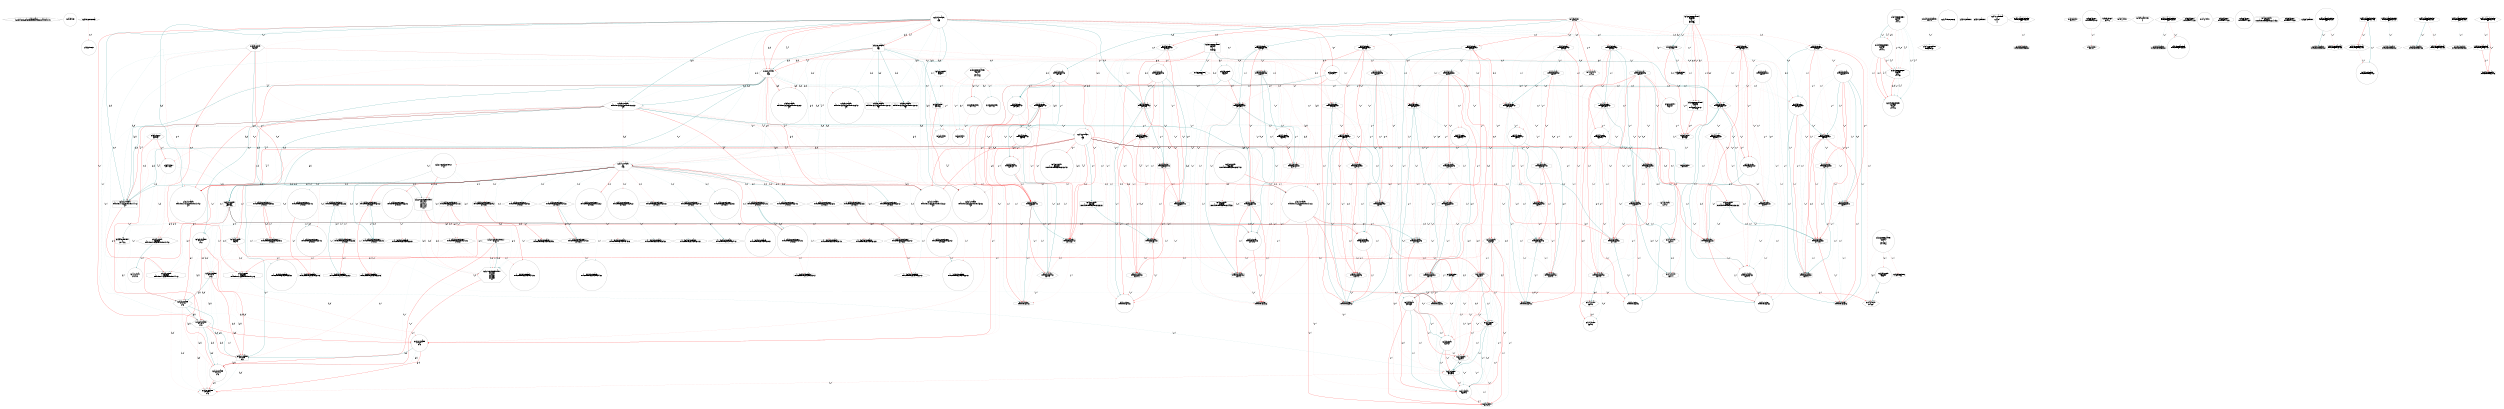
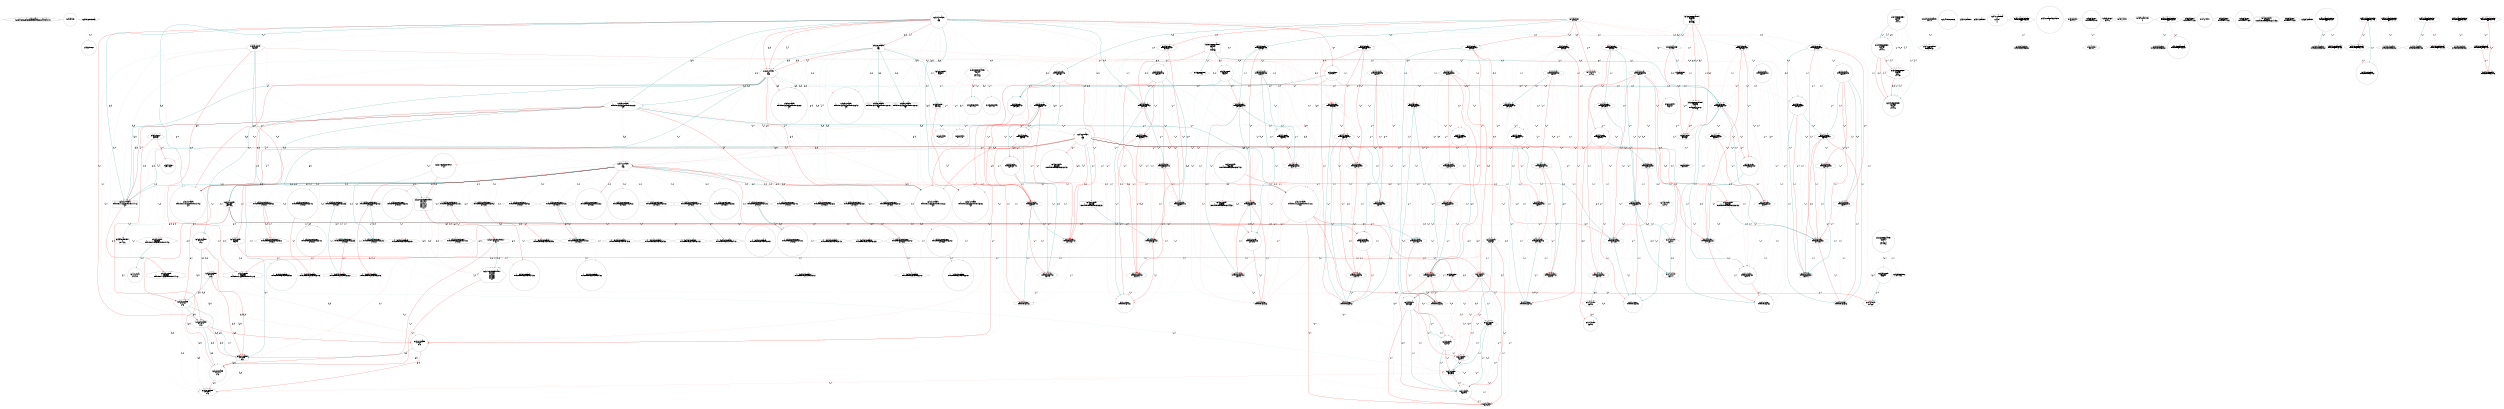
node "268454450.CreateToolhelp32Snapshot 2 0": added
